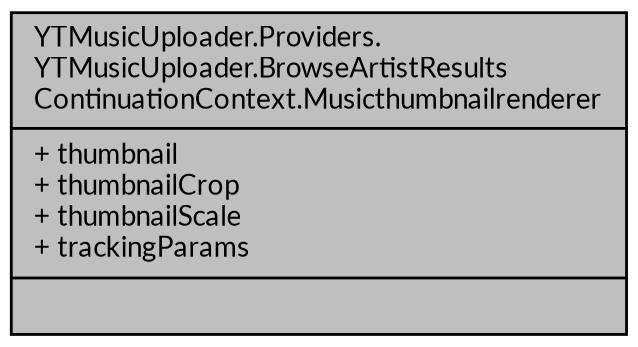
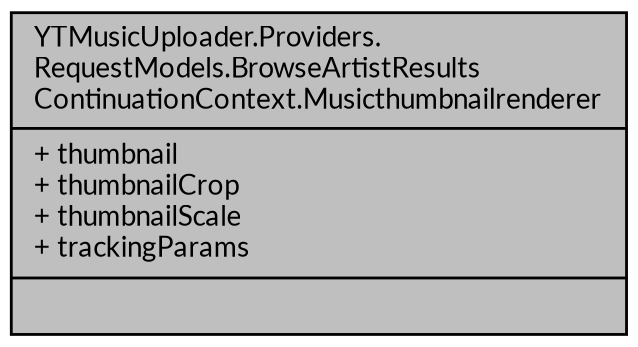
node "YTMusicUploader.Providers.": text "YTMusicUploader.BrowseArtistResults" -> "RequestModels.BrowseArtistResults"
